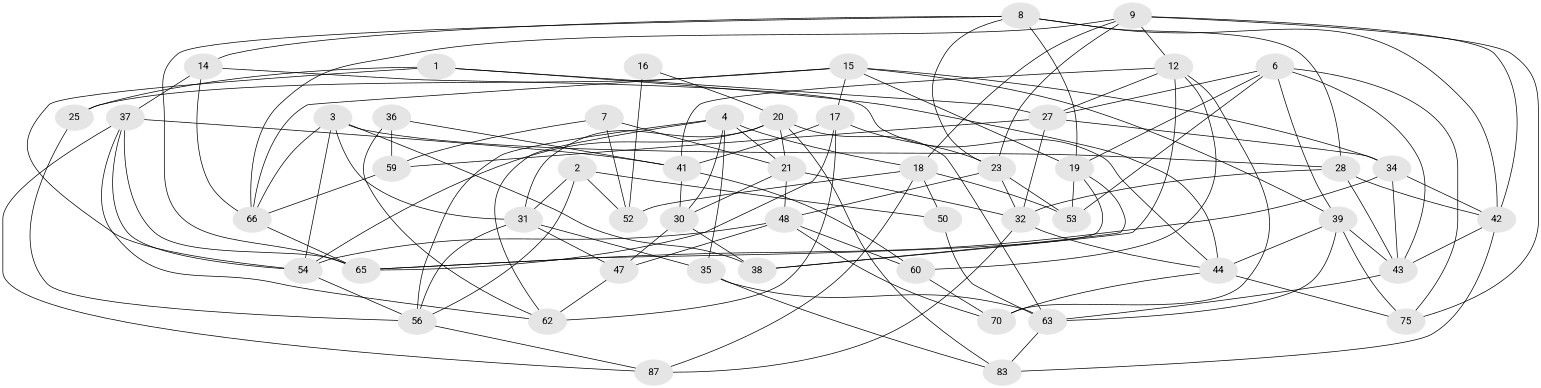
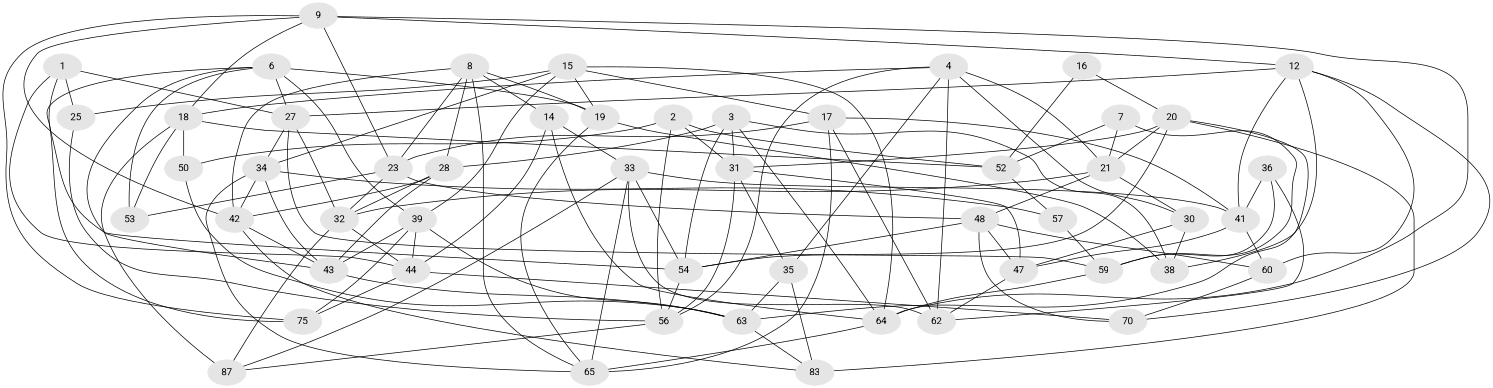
node "37": label "37" -> "33"
edge "41" -- "30": now "41" -- "47"
edge "19" -- "53": removed
node "66": label "66" -> "64"
node "57": added
